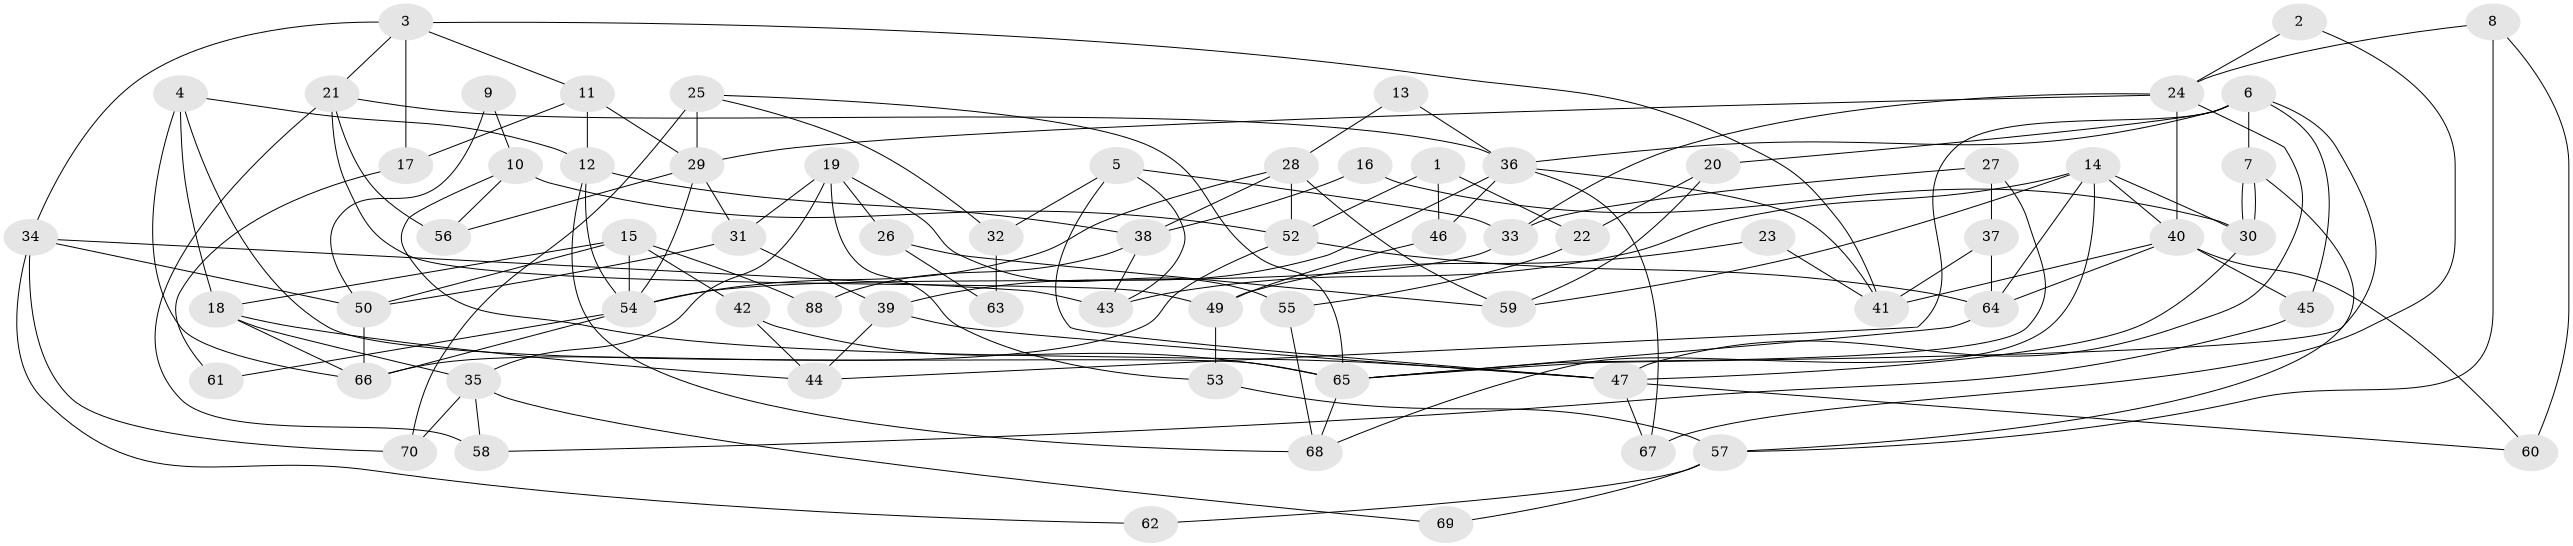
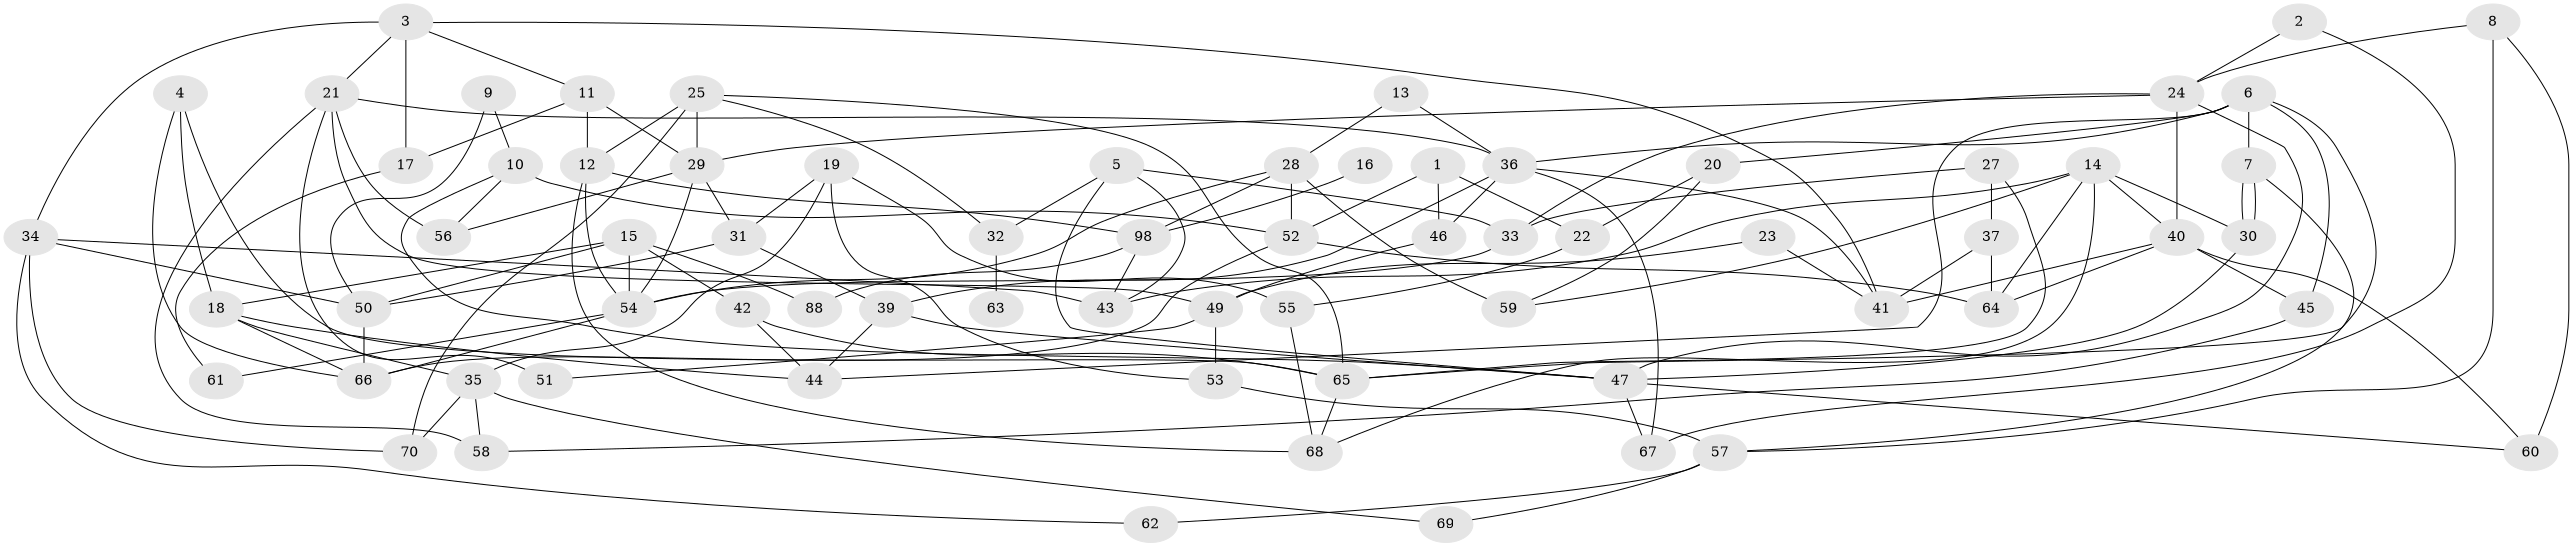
edge "4" -- "12": now "25" -- "12"
edge "16" -- "30": removed
node "26": removed
node "38": label "38" -> "98"
edge "64" -- "65": removed
node "51": added
